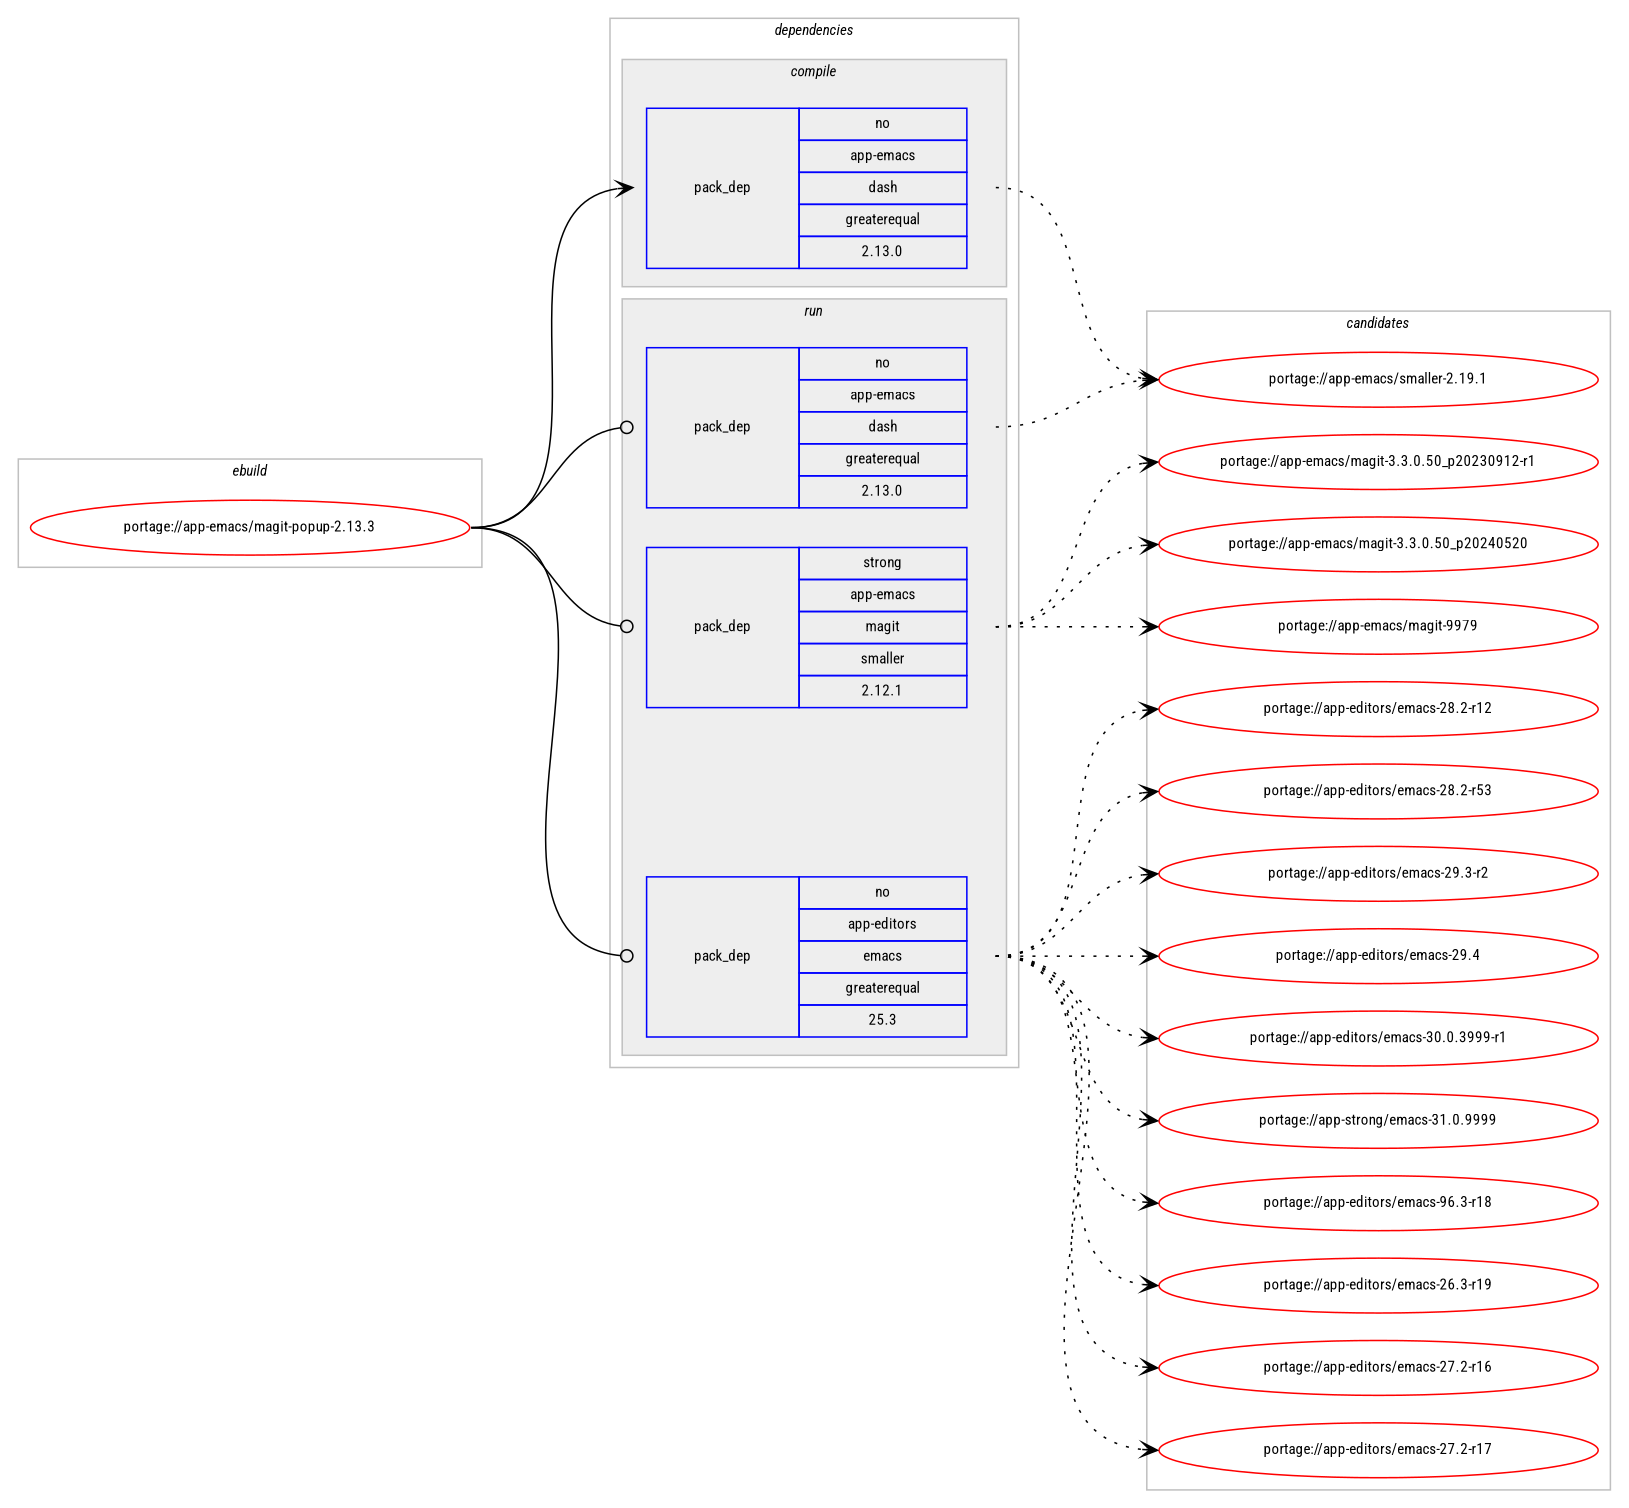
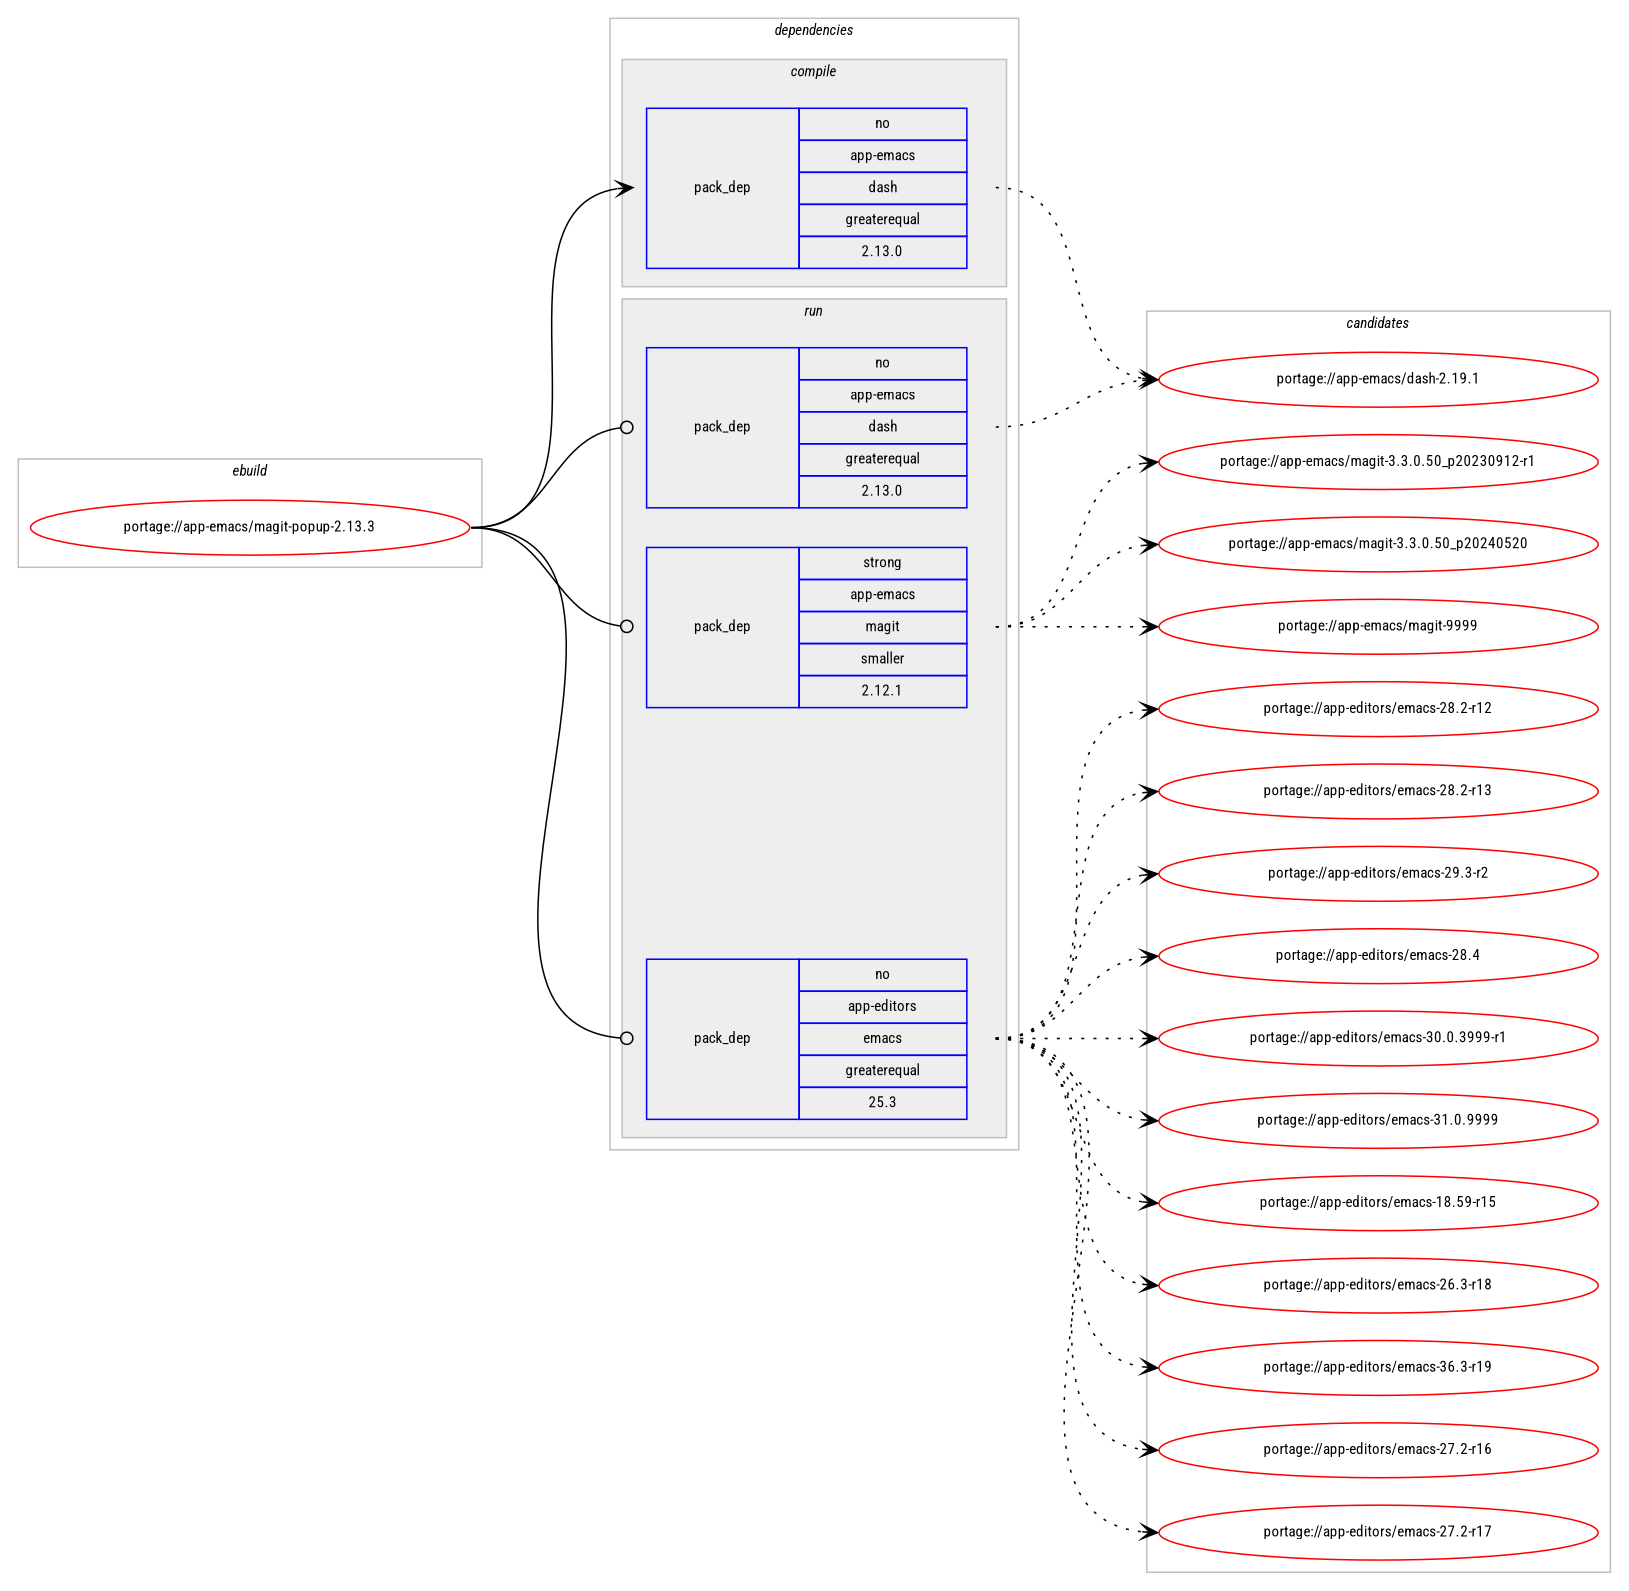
node "portage://app-emacs/smaller-2.19.1": label "portage://app-emacs/smaller-2.19.1" -> "portage://app-emacs/dash-2.19.1"
node "portage://app-emacs/magit-9979": label "portage://app-emacs/magit-9979" -> "portage://app-emacs/magit-9999"
node "portage://app-editors/emacs-28.2-r53": label "portage://app-editors/emacs-28.2-r53" -> "portage://app-editors/emacs-28.2-r13"
node "portage://app-editors/emacs-29.4": label "portage://app-editors/emacs-29.4" -> "portage://app-editors/emacs-28.4"
node "portage://app-strong/emacs-31.0.9999": label "portage://app-strong/emacs-31.0.9999" -> "portage://app-editors/emacs-31.0.9999"
node "portage://app-editors/emacs-18.59-r15": added
node "portage://app-editors/emacs-96.3-r18": label "portage://app-editors/emacs-96.3-r18" -> "portage://app-editors/emacs-26.3-r18"
node "portage://app-editors/emacs-26.3-r19": label "portage://app-editors/emacs-26.3-r19" -> "portage://app-editors/emacs-36.3-r19"
